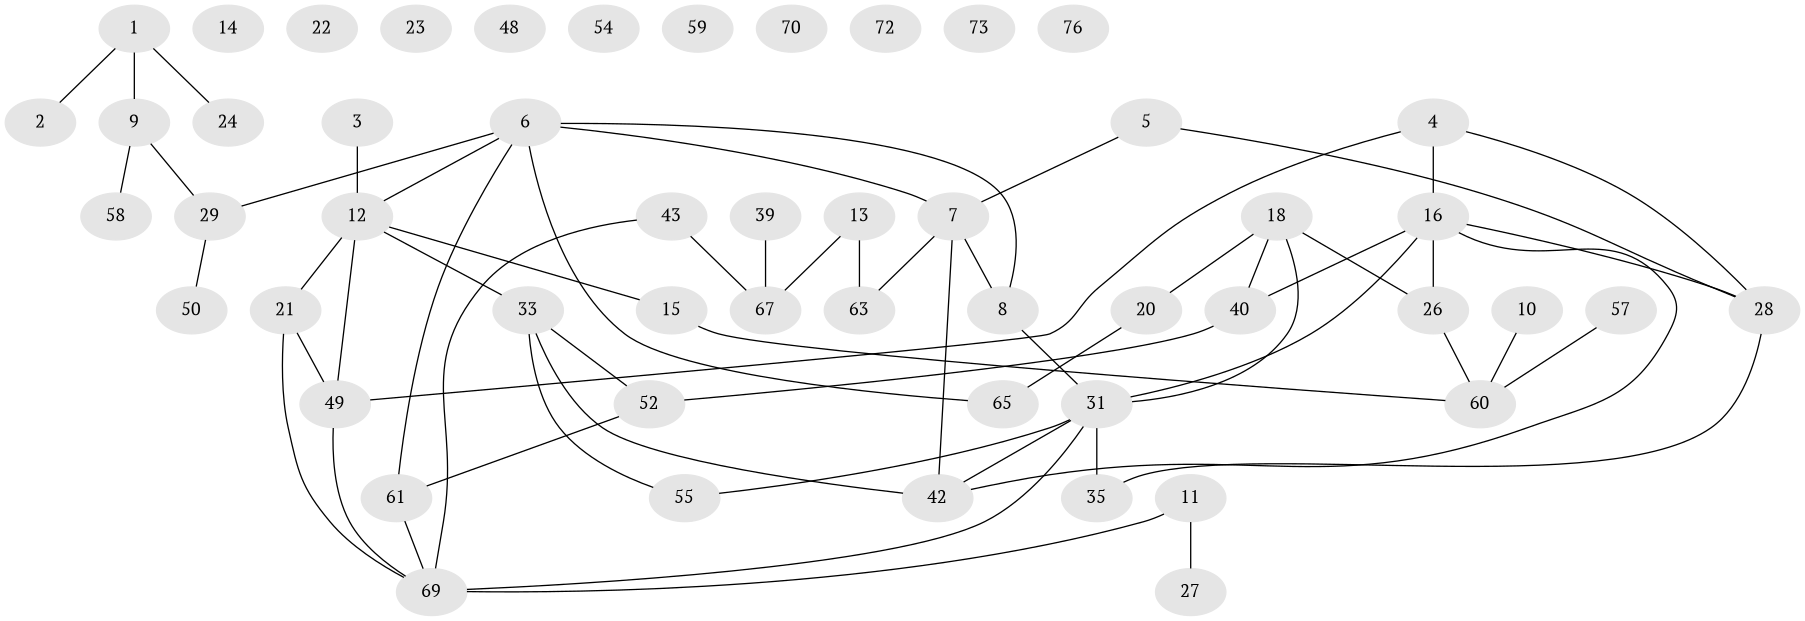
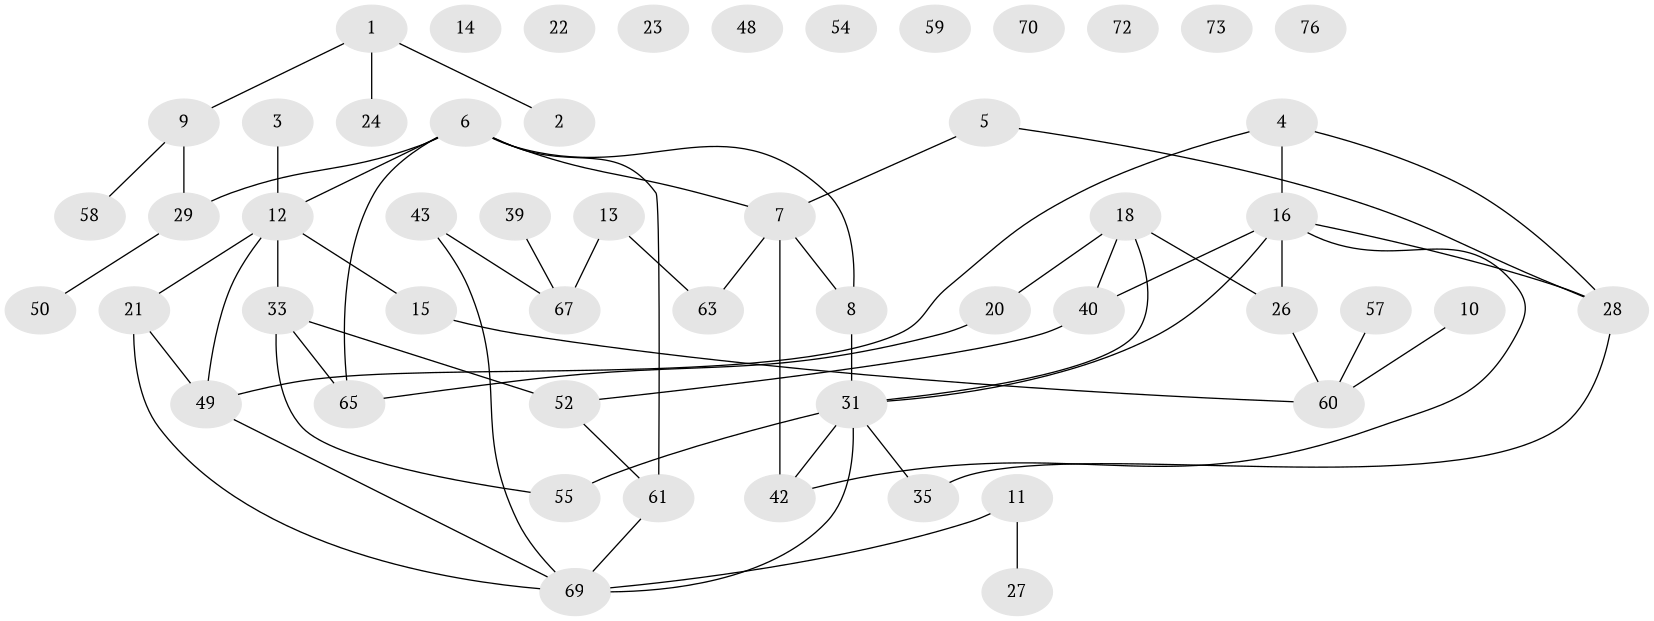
edge "33" -- "42": now "33" -- "65"
